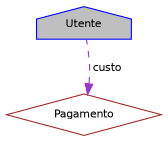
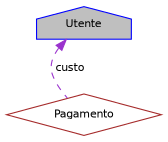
edge "Utente" -> "Pagamento": reversed
